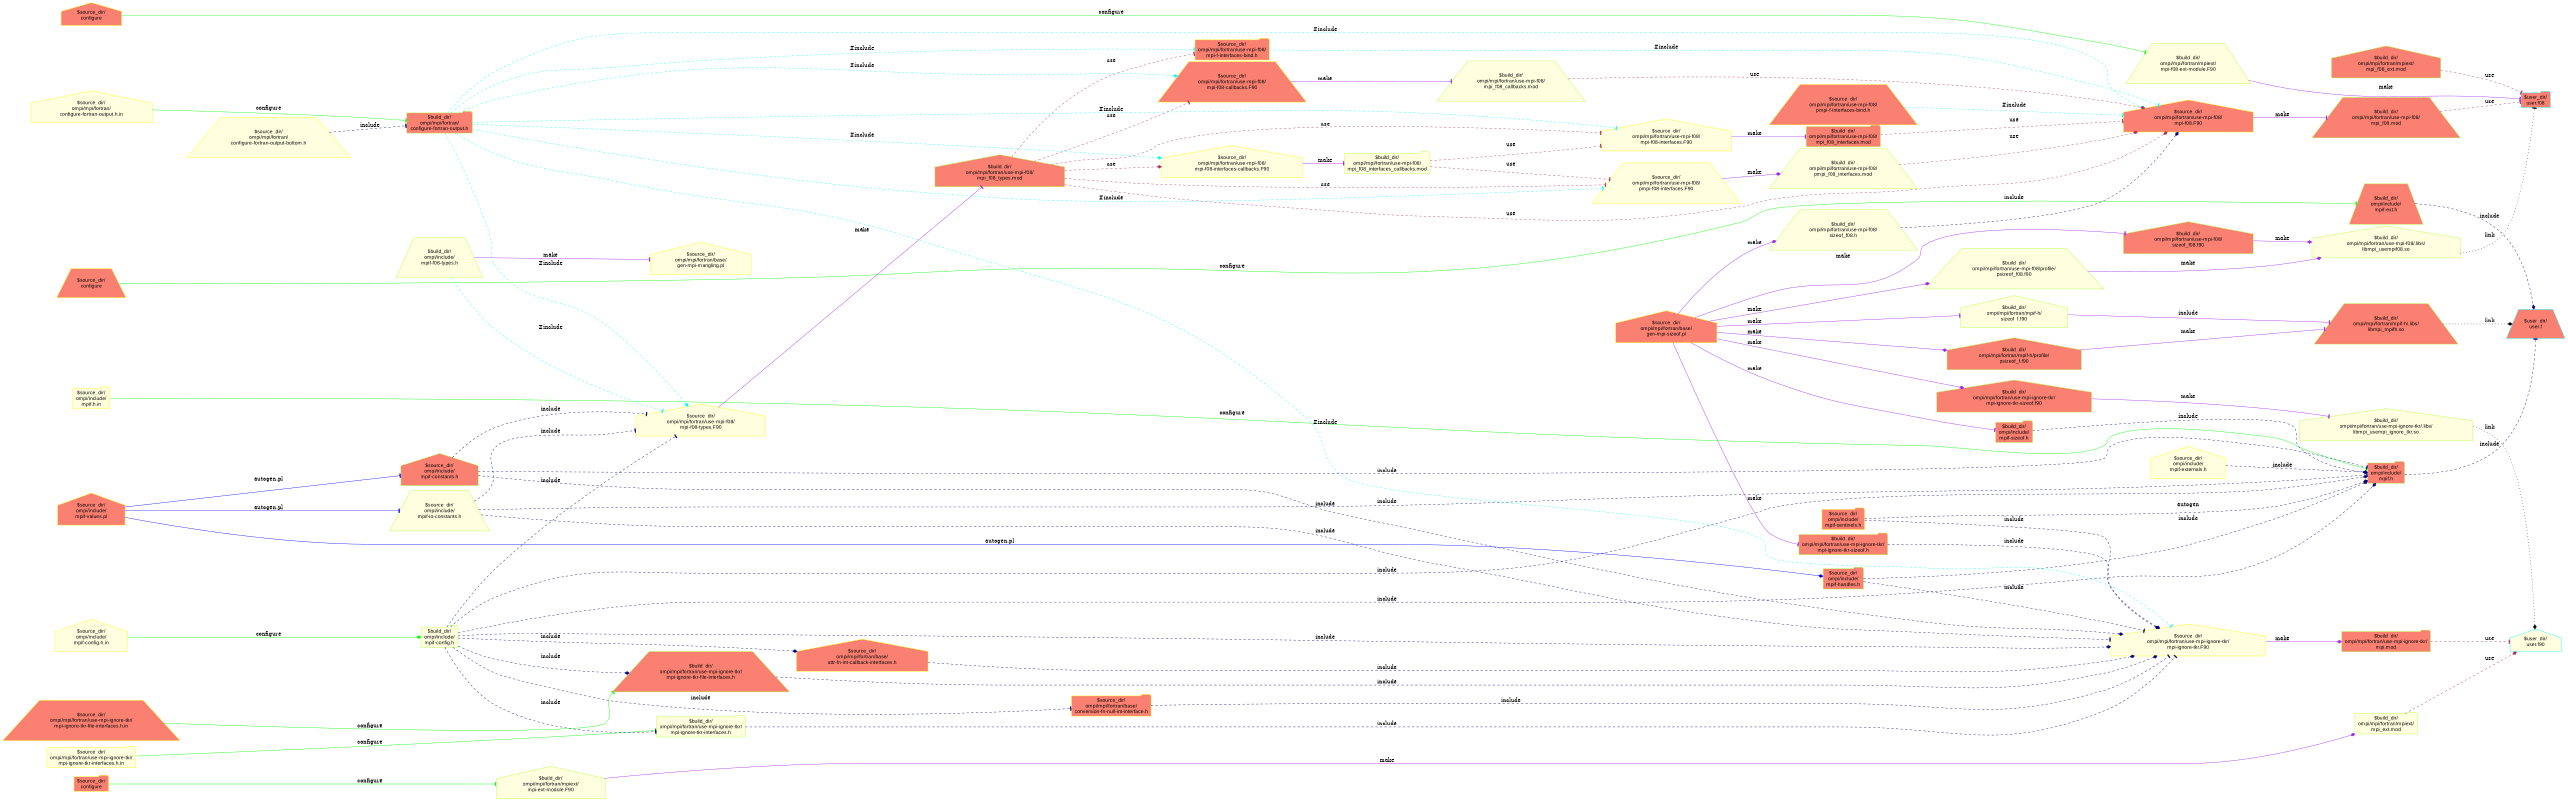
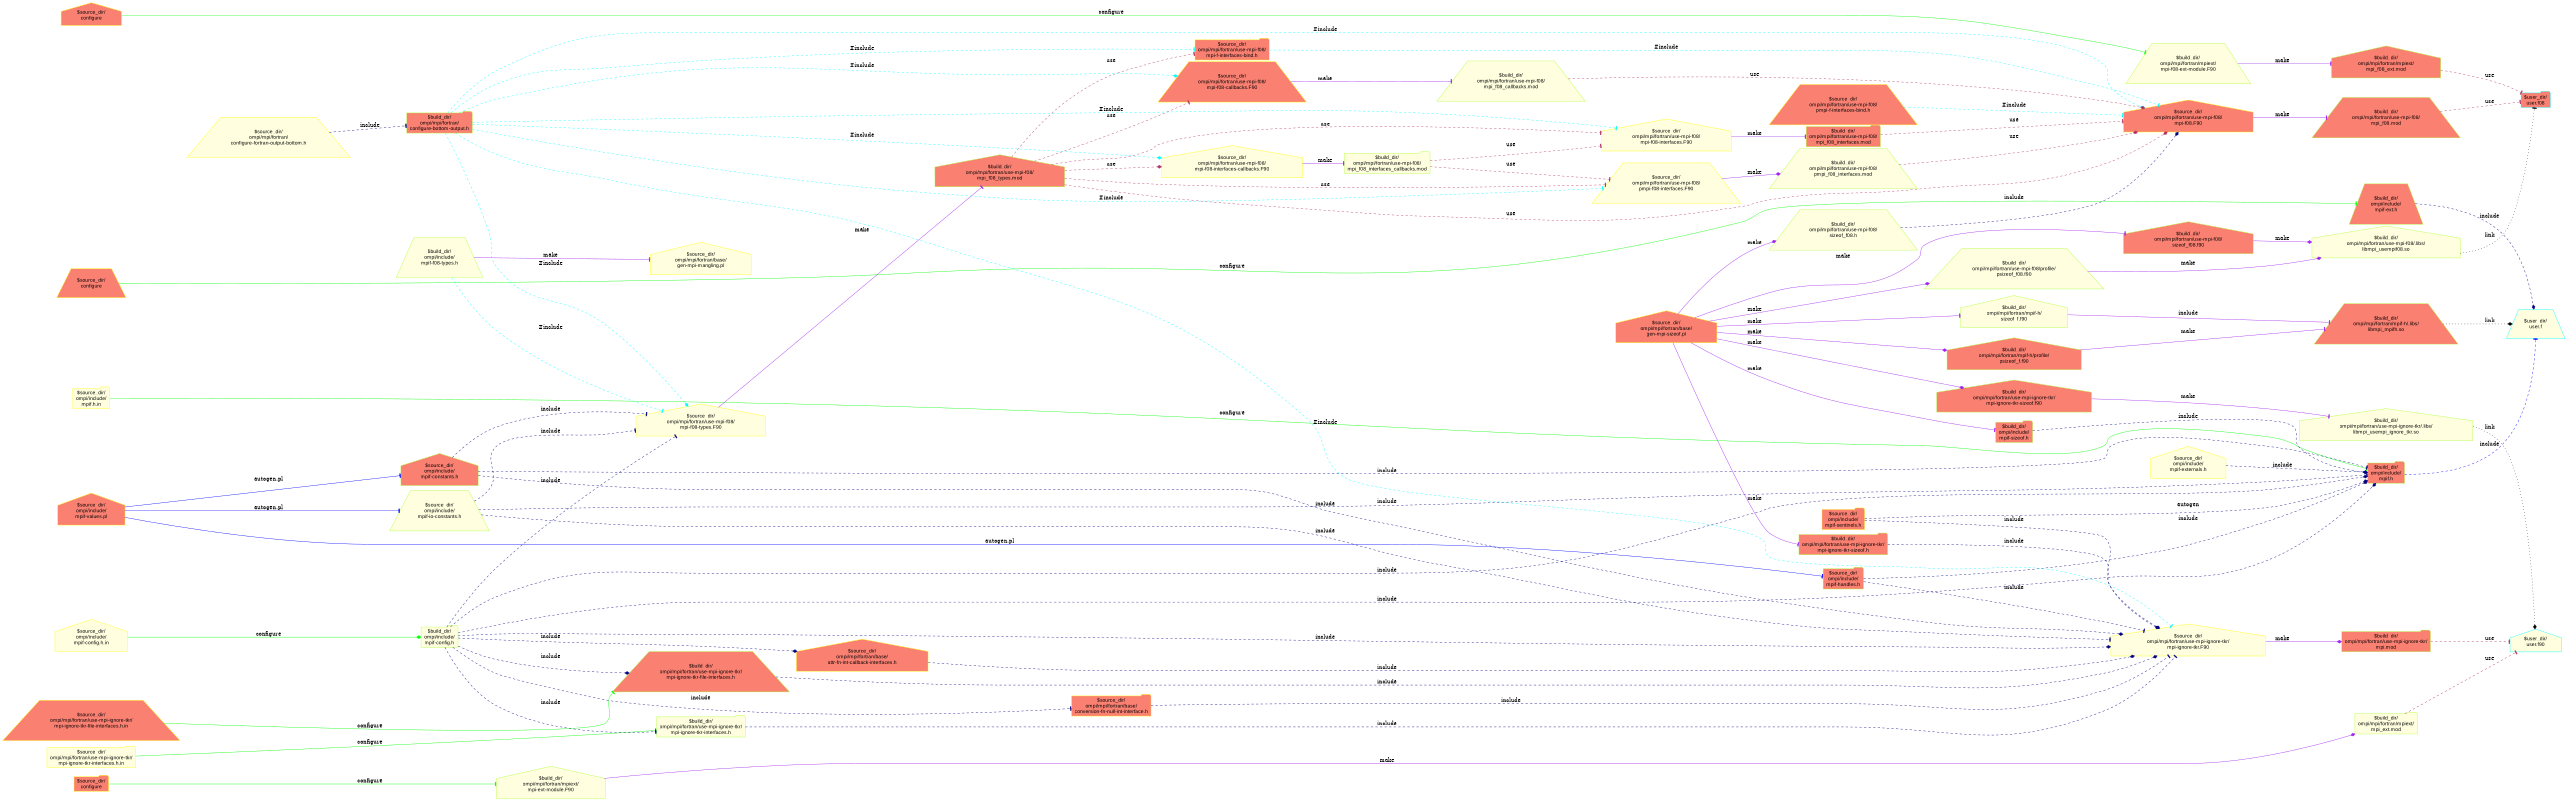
edge "$build_dir/ ompi/mpi/fortran/mpiext/ mpi-f08-ext-module.F90" -> "$user_dir/ user.f08": now "$build_dir/ ompi/mpi/fortran/mpiext/ mpi-f08-ext-module.F90" -> "$build_dir/ ompi/mpi/fortran/mpiext/ mpi_f08_ext.mod"
node "$source_dir/ ompi/mpi/fortran/ configure-fortran-output.h.in": removed
node "$build_dir/ ompi/mpi/fortran/ configure-fortran-output.h": label "$build_dir/ ompi/mpi/fortran/ configure-fortran-output.h" -> "$build_dir/ ompi/mpi/fortran/ configure-bottom-output.h"
node "$user_dir/ user.f": fillcolor salmon -> lightyellow
edge "$build_dir/ ompi/include/ mpif.h" -> "$user_dir/ user.f": color navy -> blue
edge "$source_dir/ ompi/include/ mpif-values.pl" -> "$source_dir/ ompi/include/ mpif-handles.h": arrowhead diamond -> tee
edge "$build_dir/ ompi/mpi/fortran/mpiext/ mpi_ext.mod" -> "$user_dir/ user.f90": arrowhead diamond -> tee
